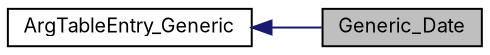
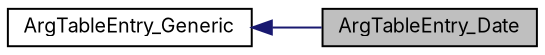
node "Generic_Date": label "Generic_Date" -> "ArgTableEntry_Date"
